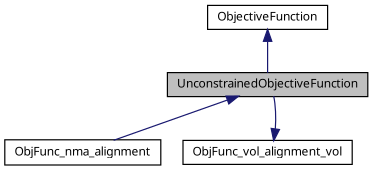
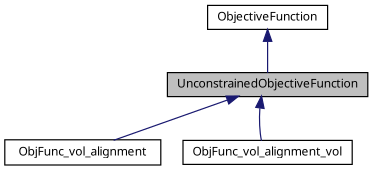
edge "UnconstrainedObjectiveFunction" -> "ObjFunc_vol_alignment_vol": reversed
node "ObjFunc_nma_alignment": label "ObjFunc_nma_alignment" -> "ObjFunc_vol_alignment"
